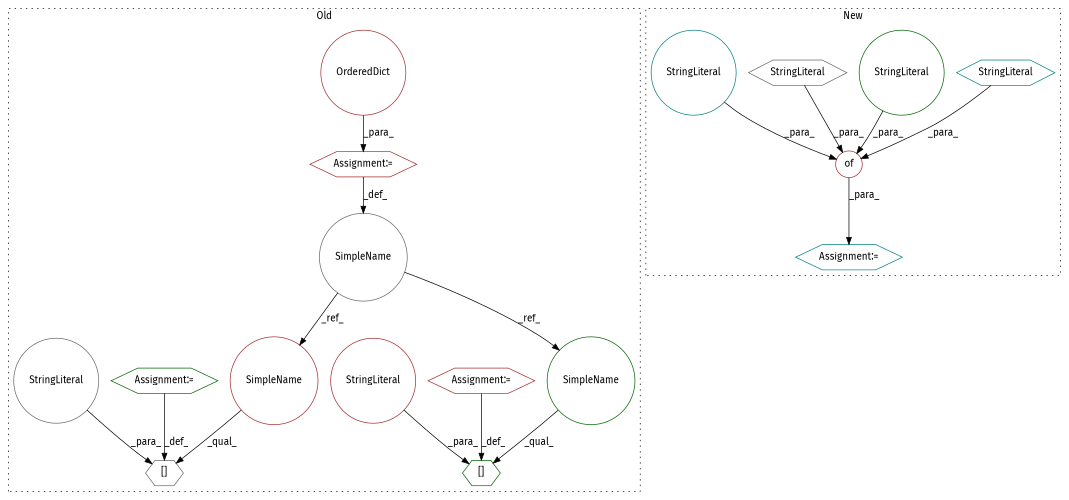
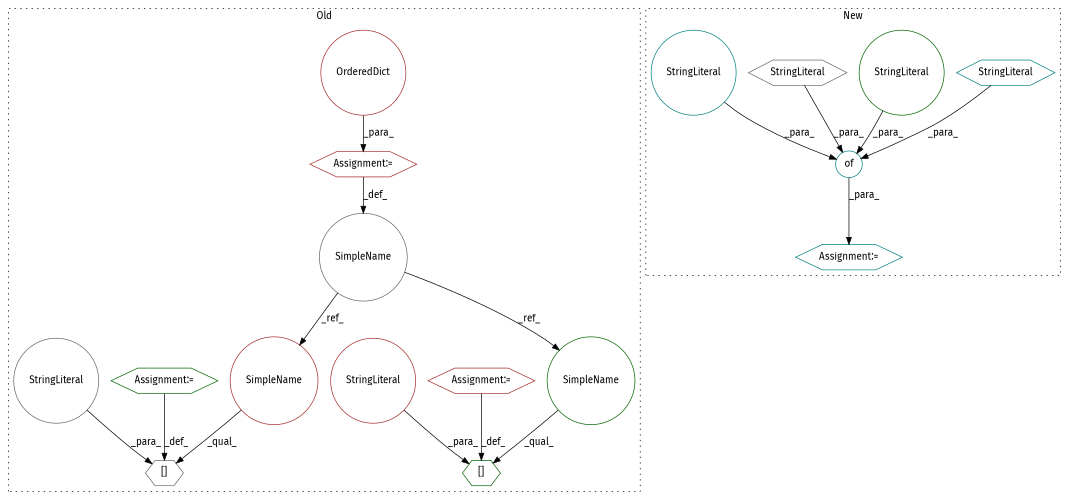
node "of": color brown -> teal
